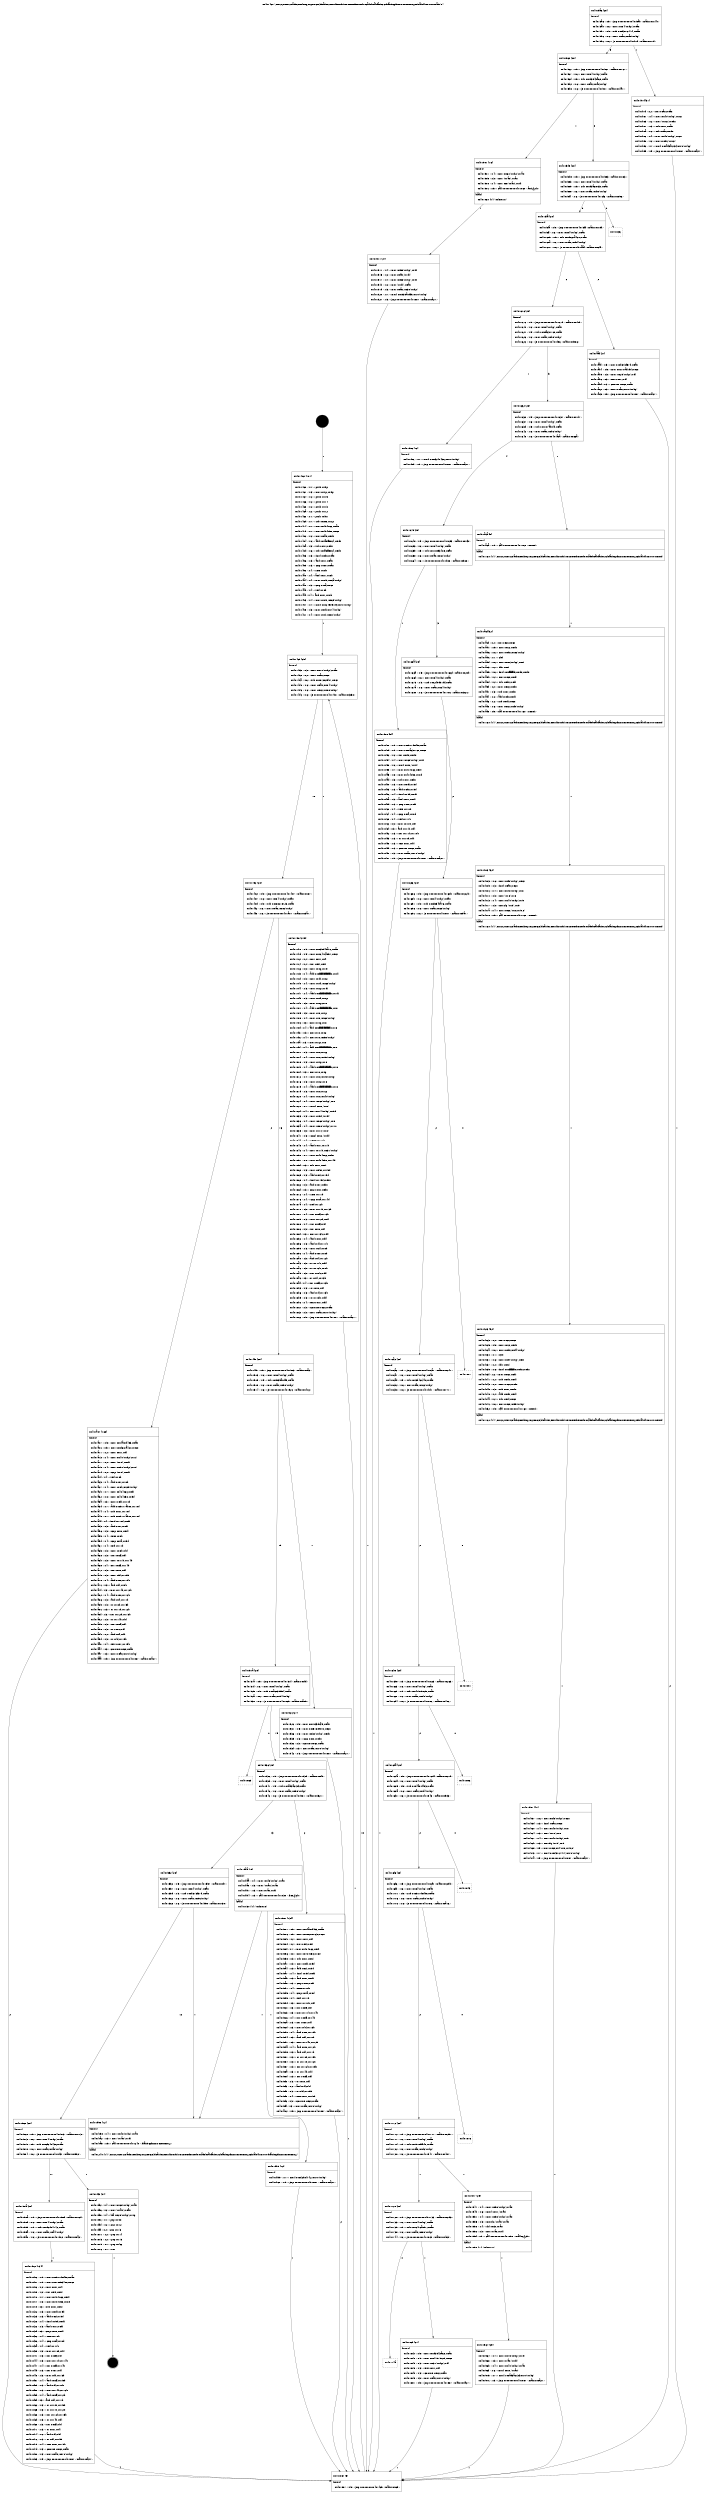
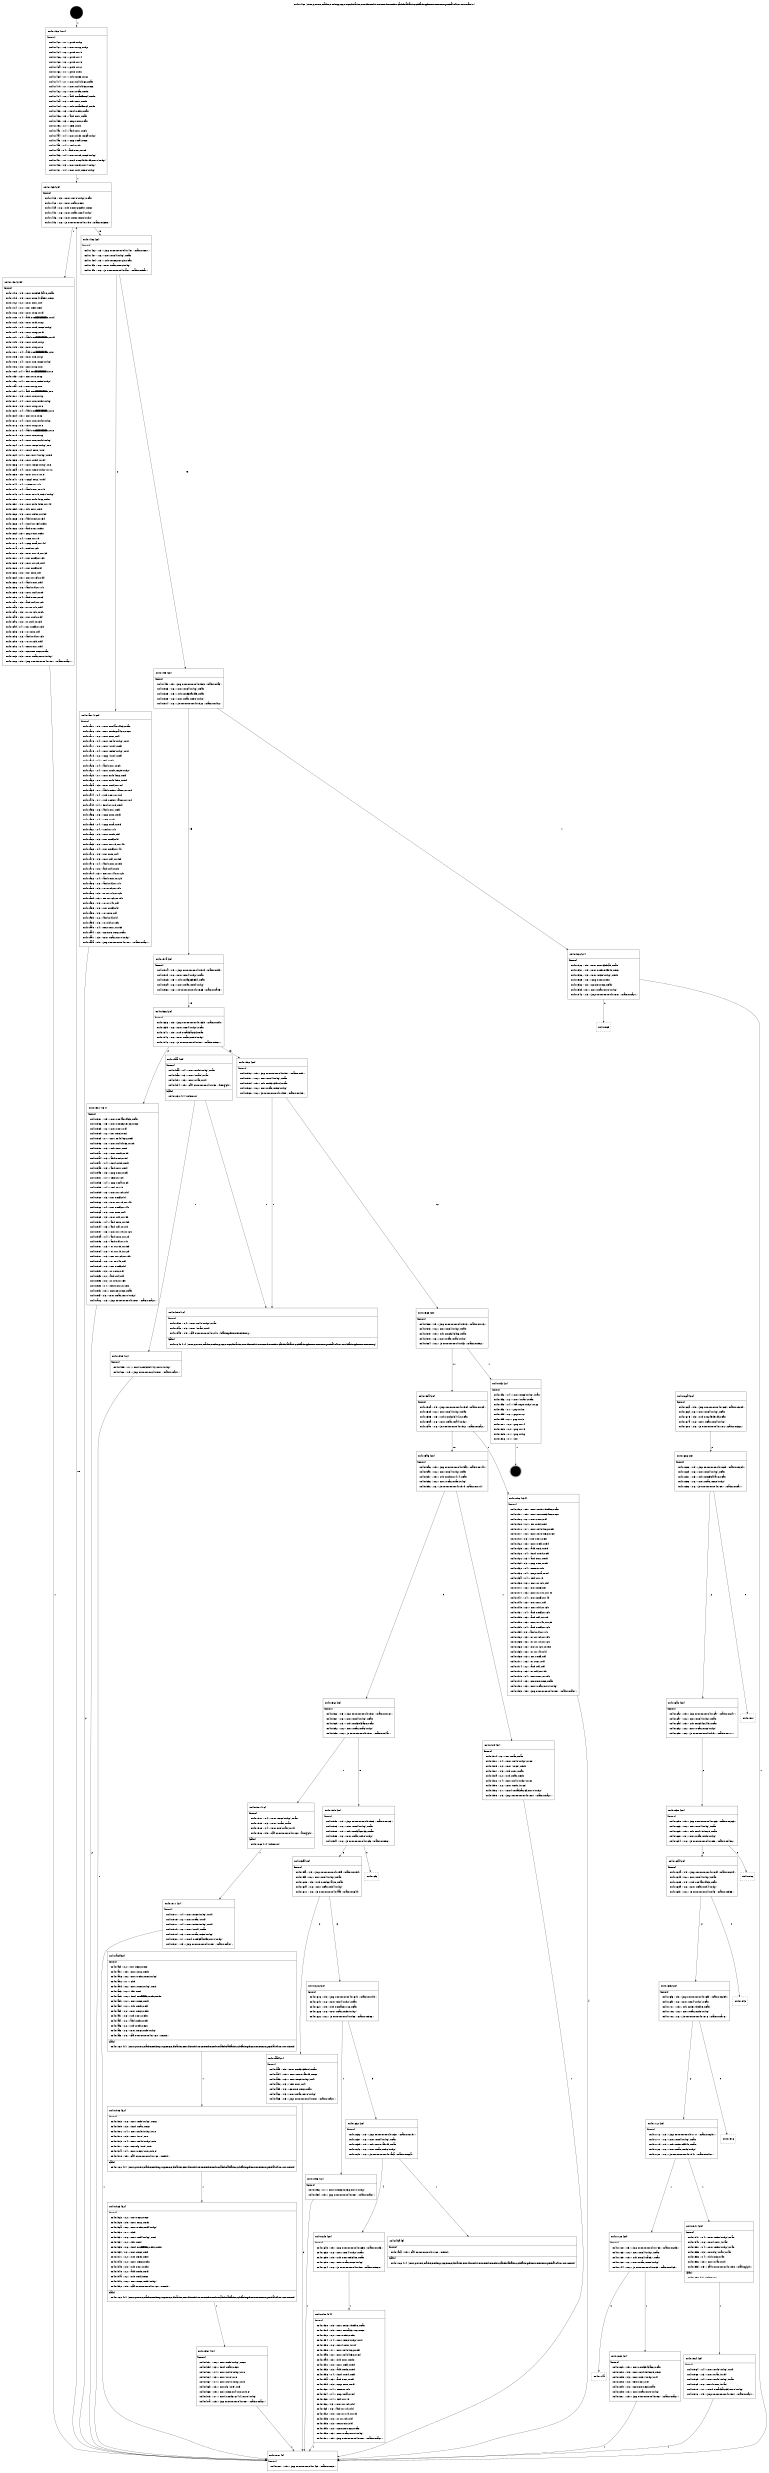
edge "0x401aca [5]" -> "0x401acf [52]": removed, label "1"
edge "0x40164e [28]" -> "0x40166a [28]": removed, label "3"
edge "0x40158a [28]" -> "0x4015a6 [28]": added, label "10"
node "0x401bd1": removed
edge "0x40151a [28]" -> "0x401e65": now "0x40192c [27]" -> "0x401e65"
